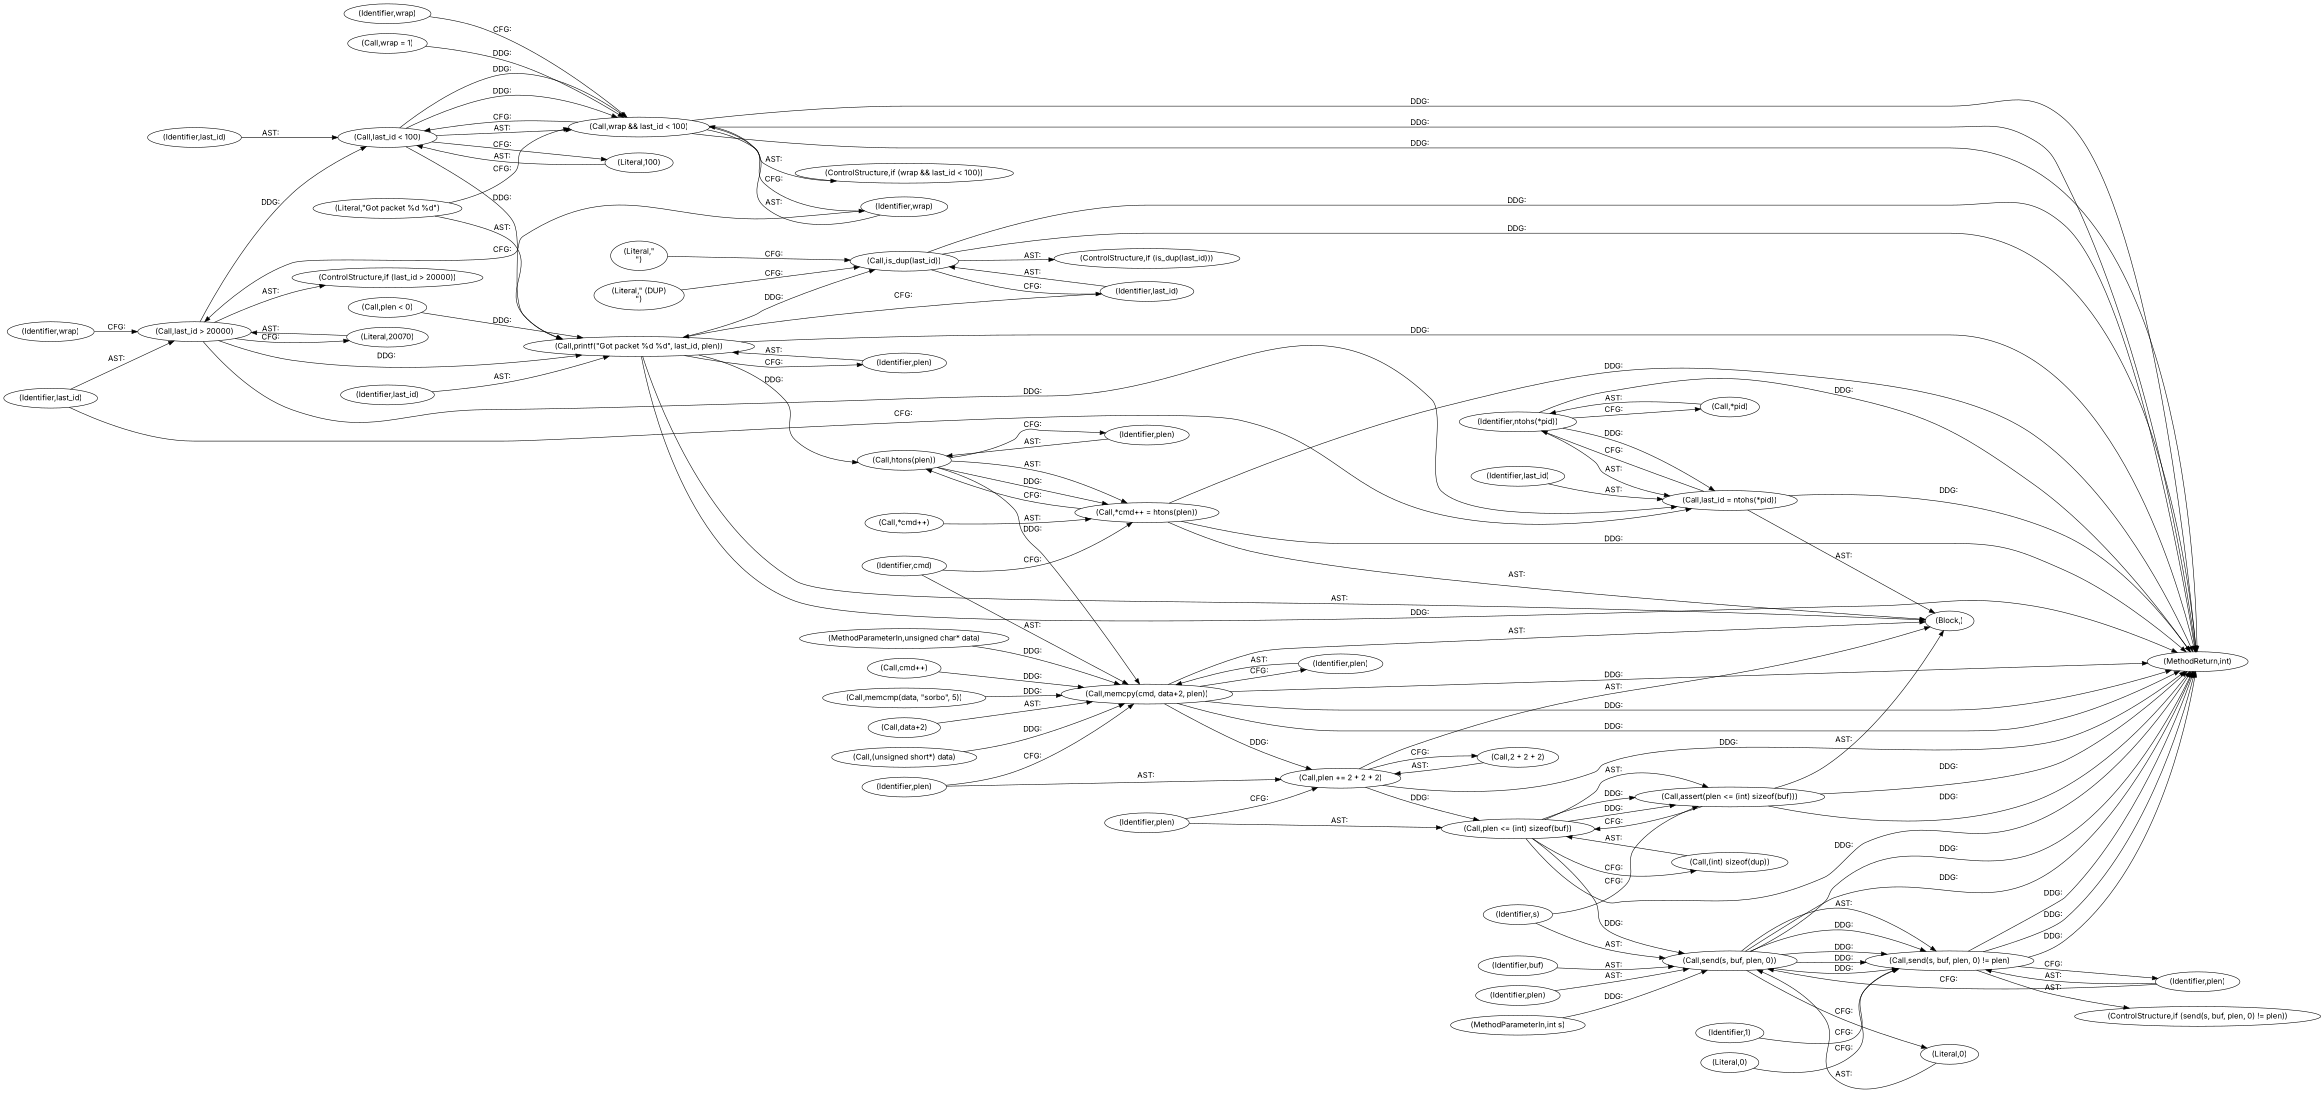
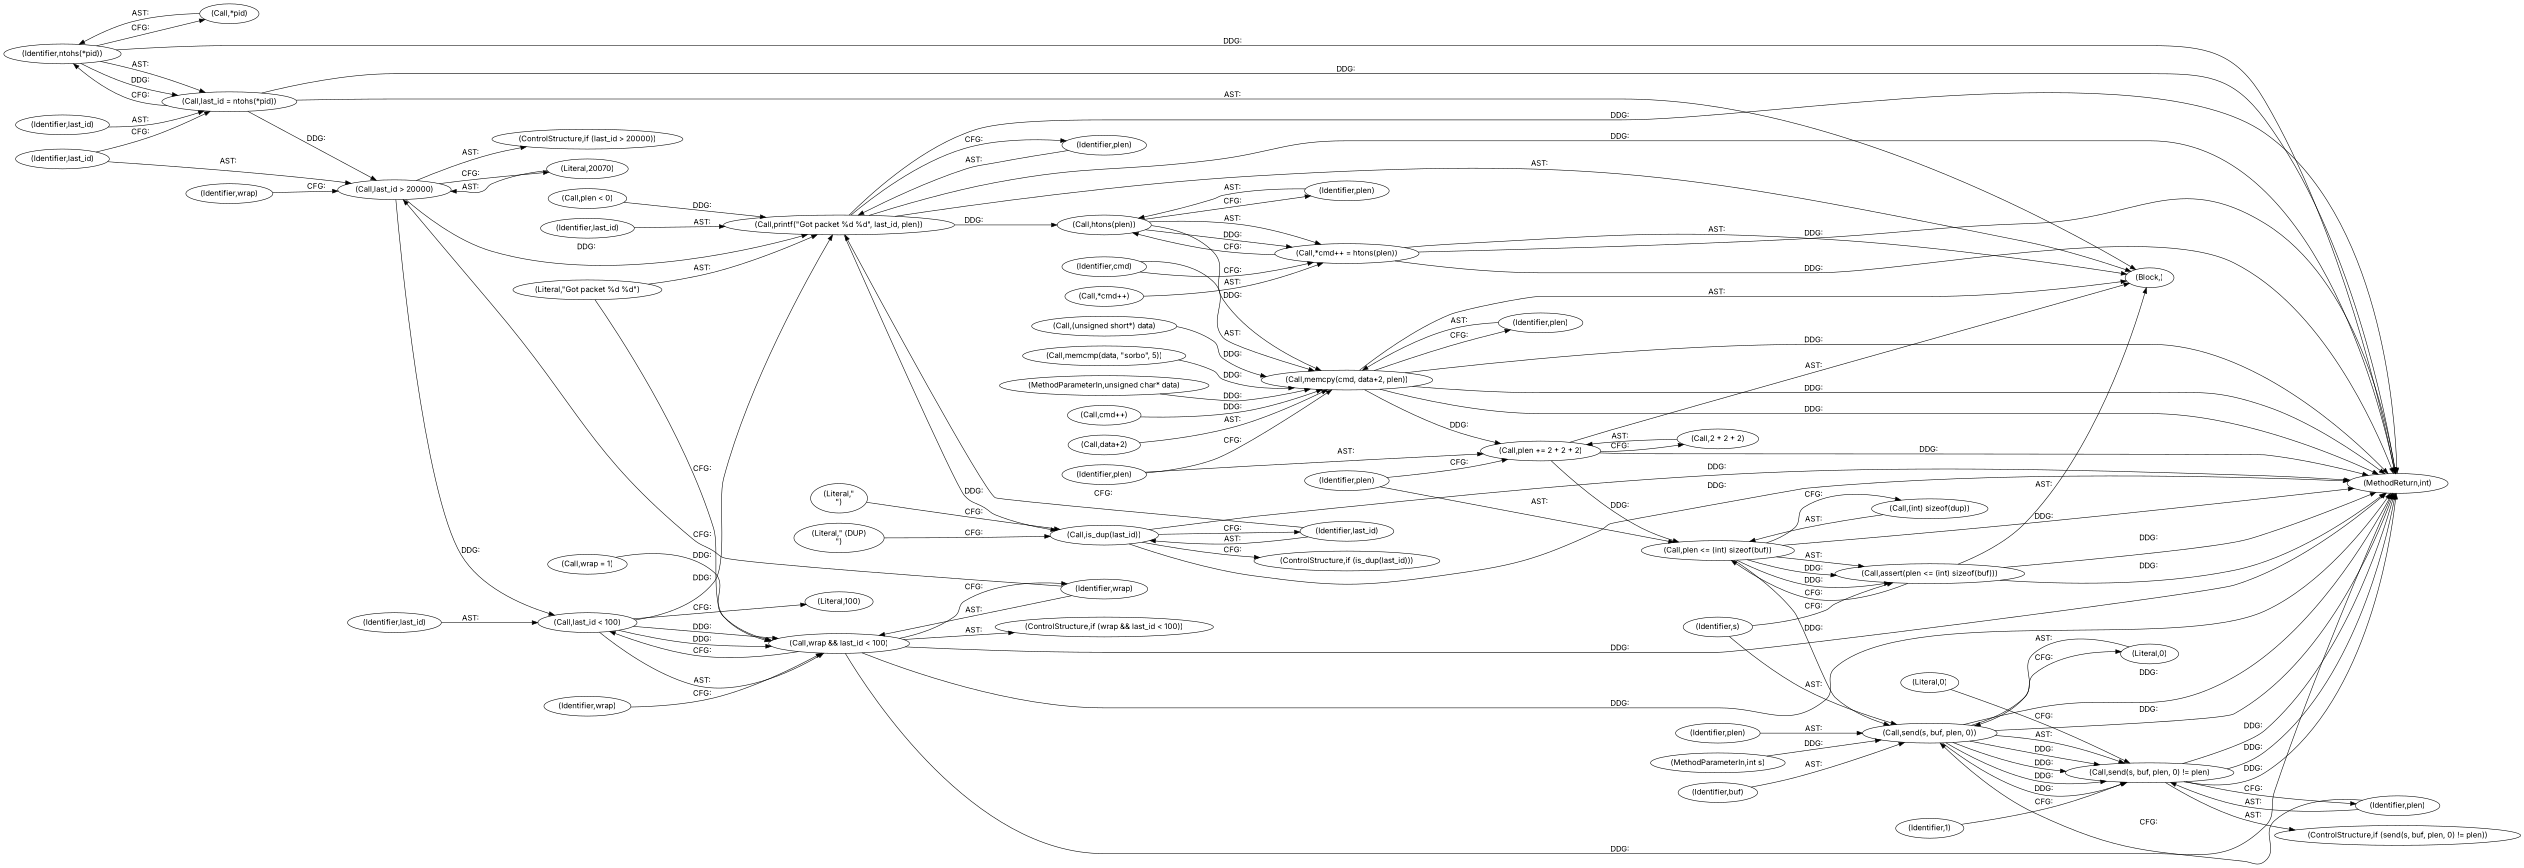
edge "(Literal,100)" -> "(Call,last_id < 100)": removed, label "AST:"
edge "(Call,is_dup(last_id))" -> "(ControlStructure,if (is_dup(last_id)))": label "AST: " -> "CFG: "
edge "(Call,last_id > 20000)" -> "(Call,last_id = ntohs(*pid))": reversed
